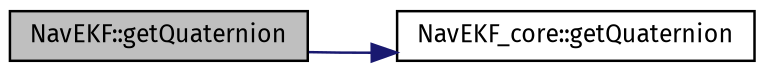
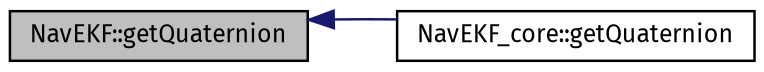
edge "NavEKF::getQuaternion" -> "NavEKF_core::getQuaternion": reversed
